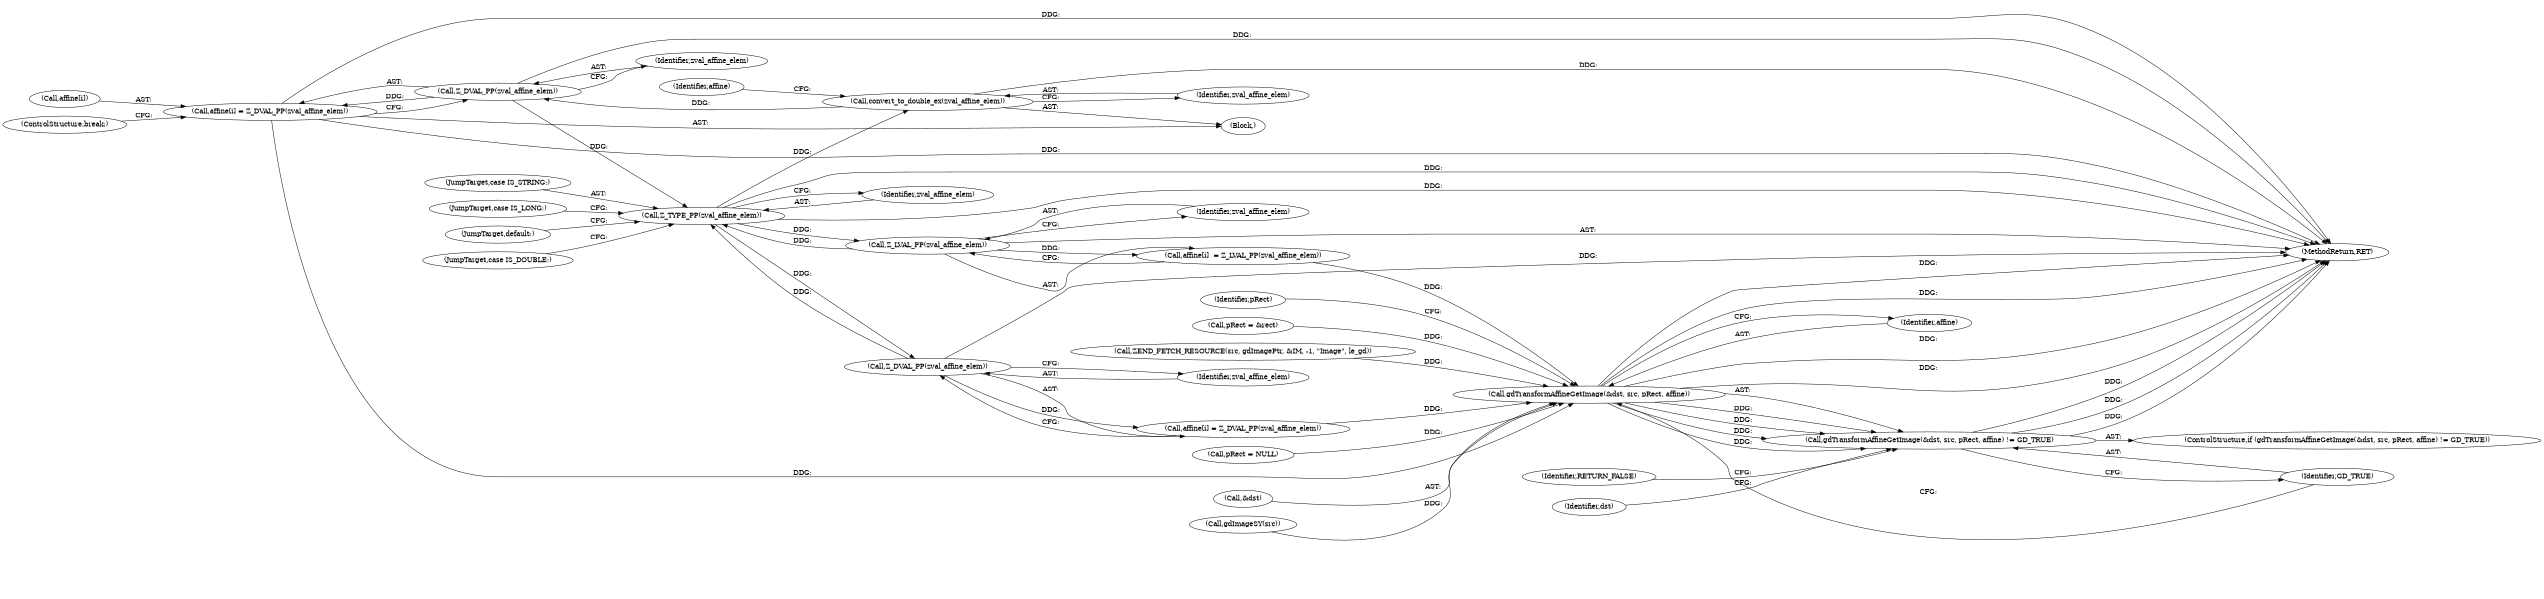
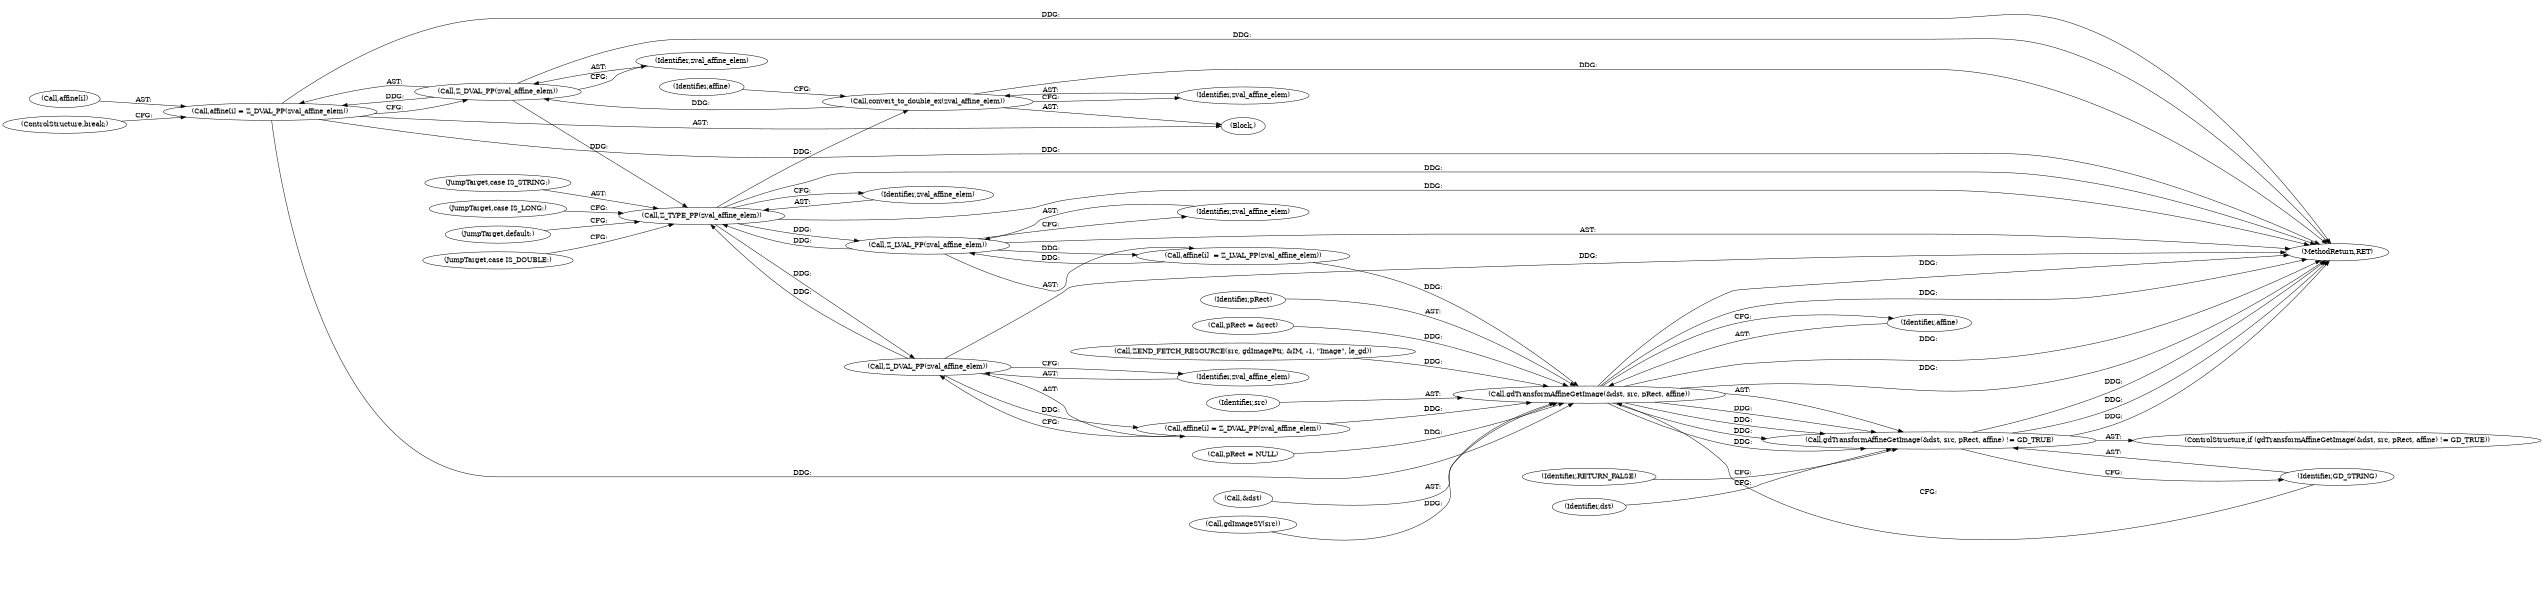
edge "(Call,affine[i]  = Z_LVAL_PP(zval_affine_elem))" -> "(Call,Z_LVAL_PP(zval_affine_elem))": label "CFG: " -> "DDG: "
edge "(Identifier,pRect)" -> "(Call,gdTransformAffineGetImage(&dst, src, pRect, affine))": label "CFG: " -> "AST: "
node "(Identifier,src)": added
node "(Identifier,GD_TRUE)": label "(Identifier,GD_TRUE)" -> "(Identifier,GD_STRING)"
